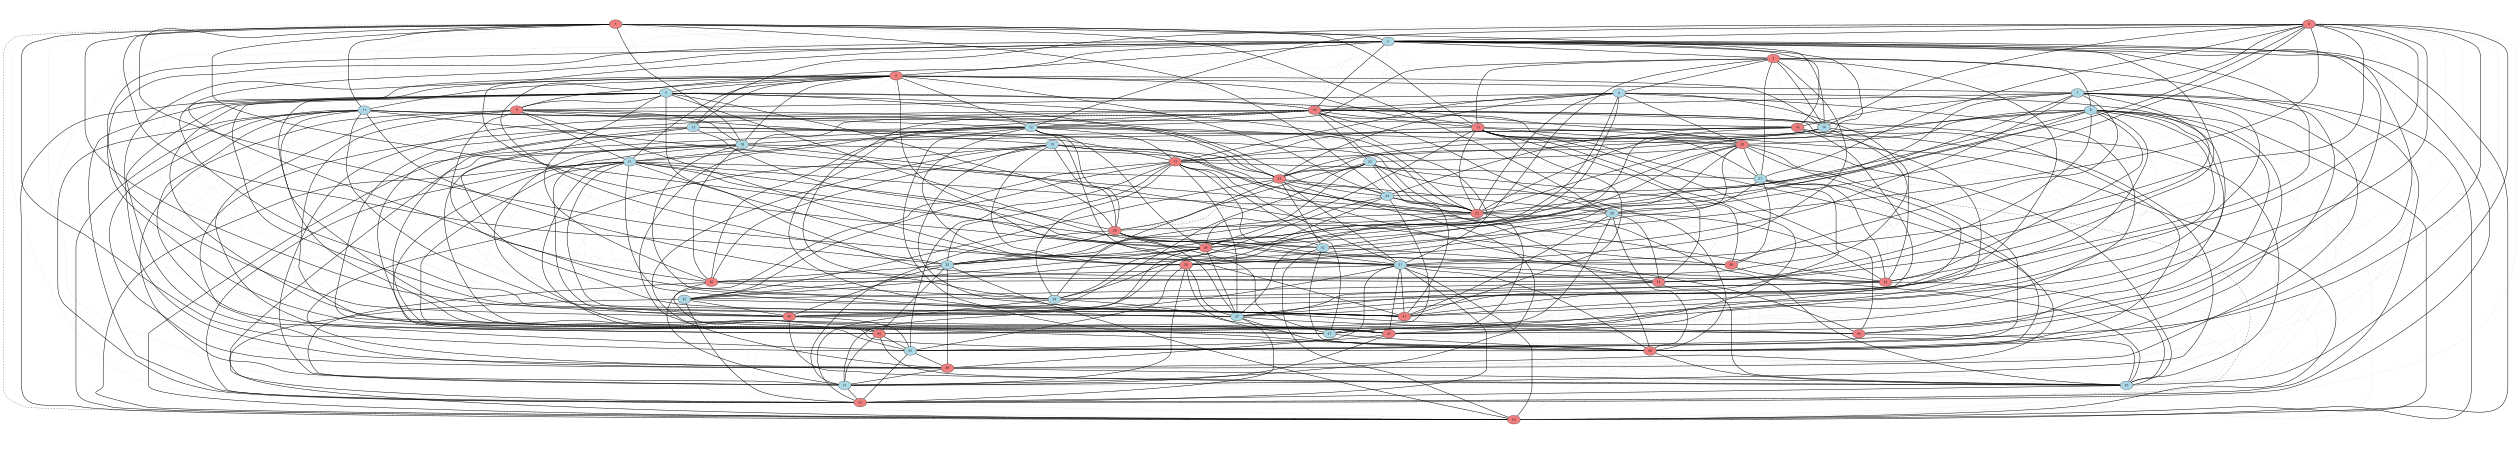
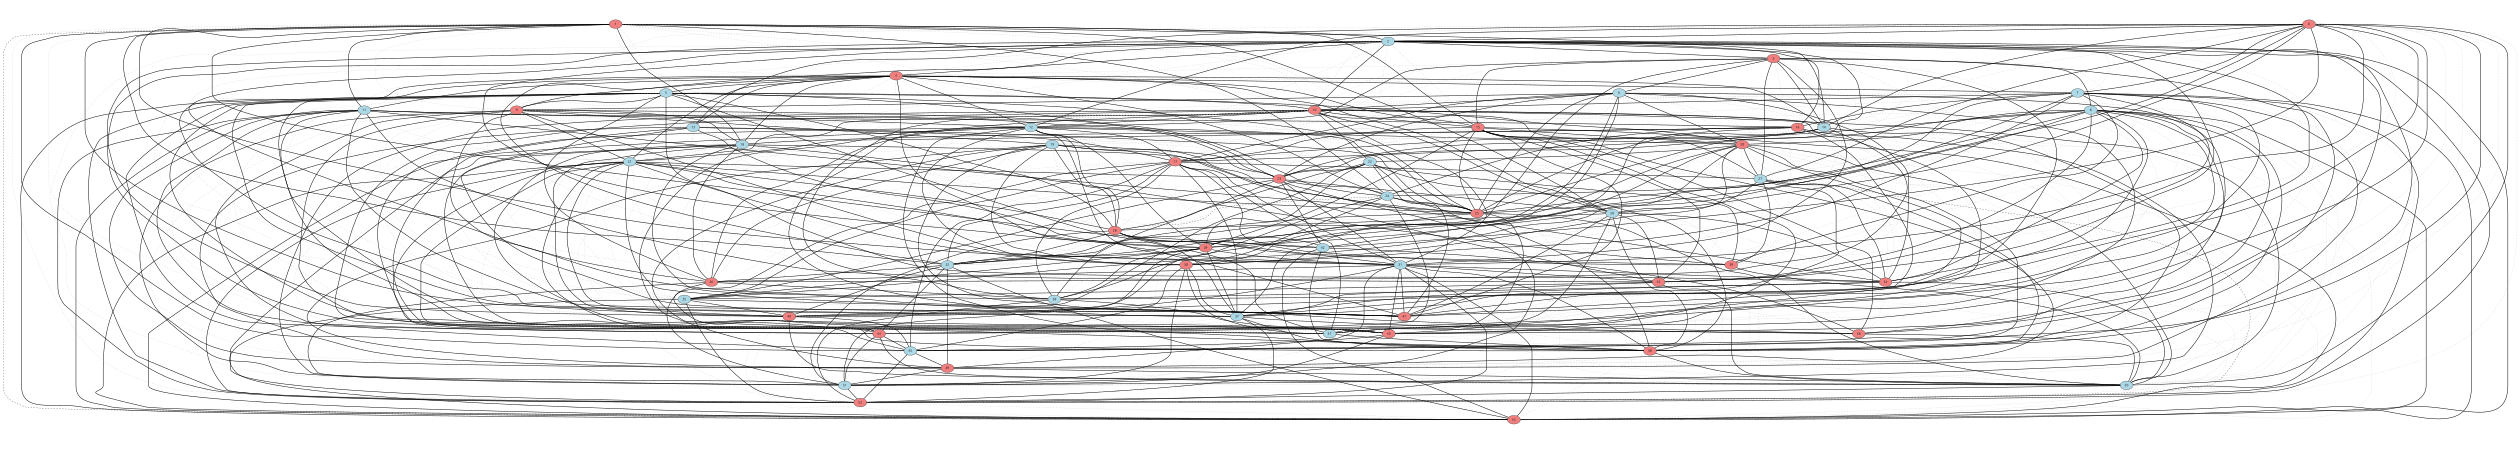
edge "4" -- "49": now "4" -- "26"
